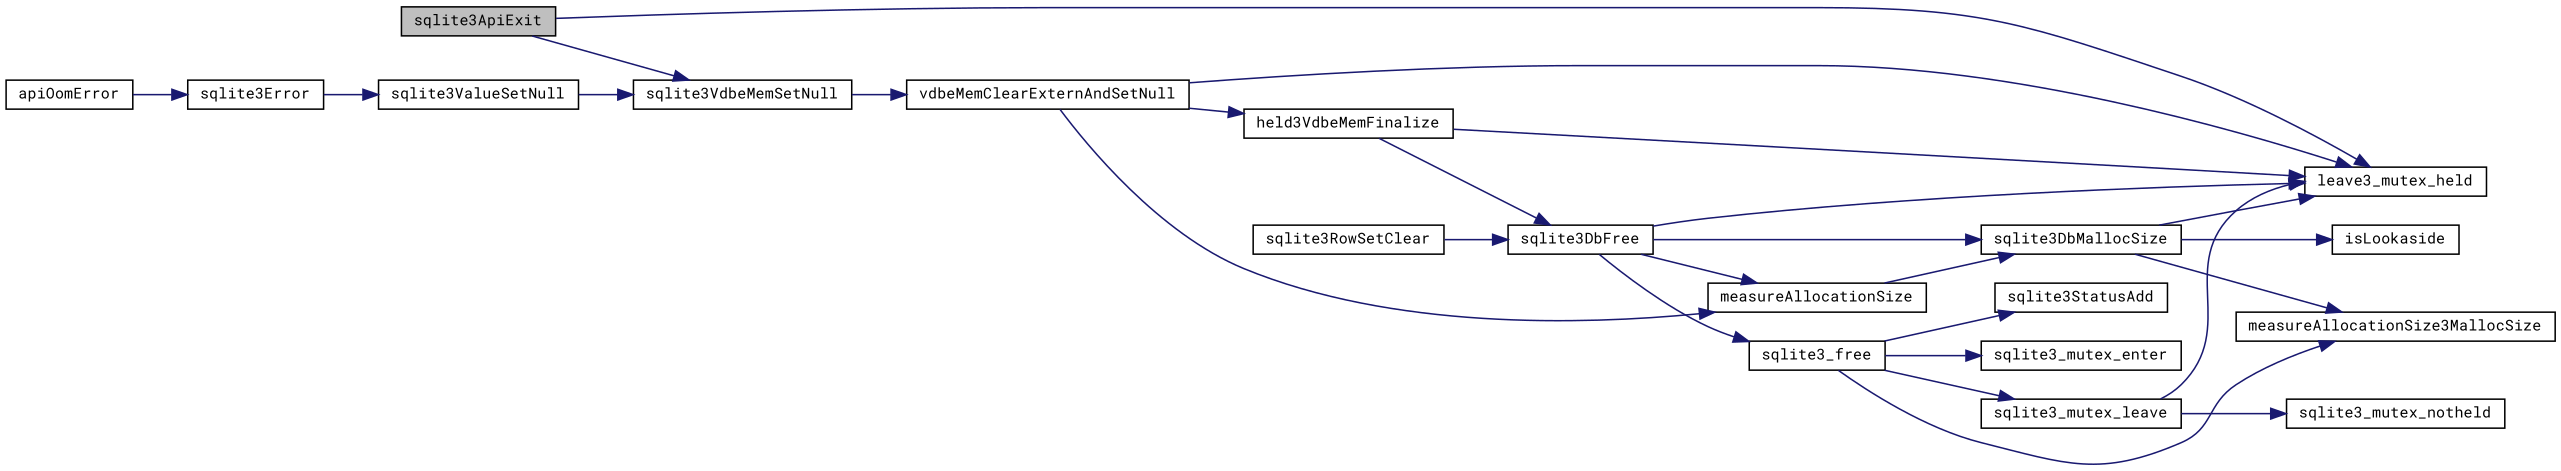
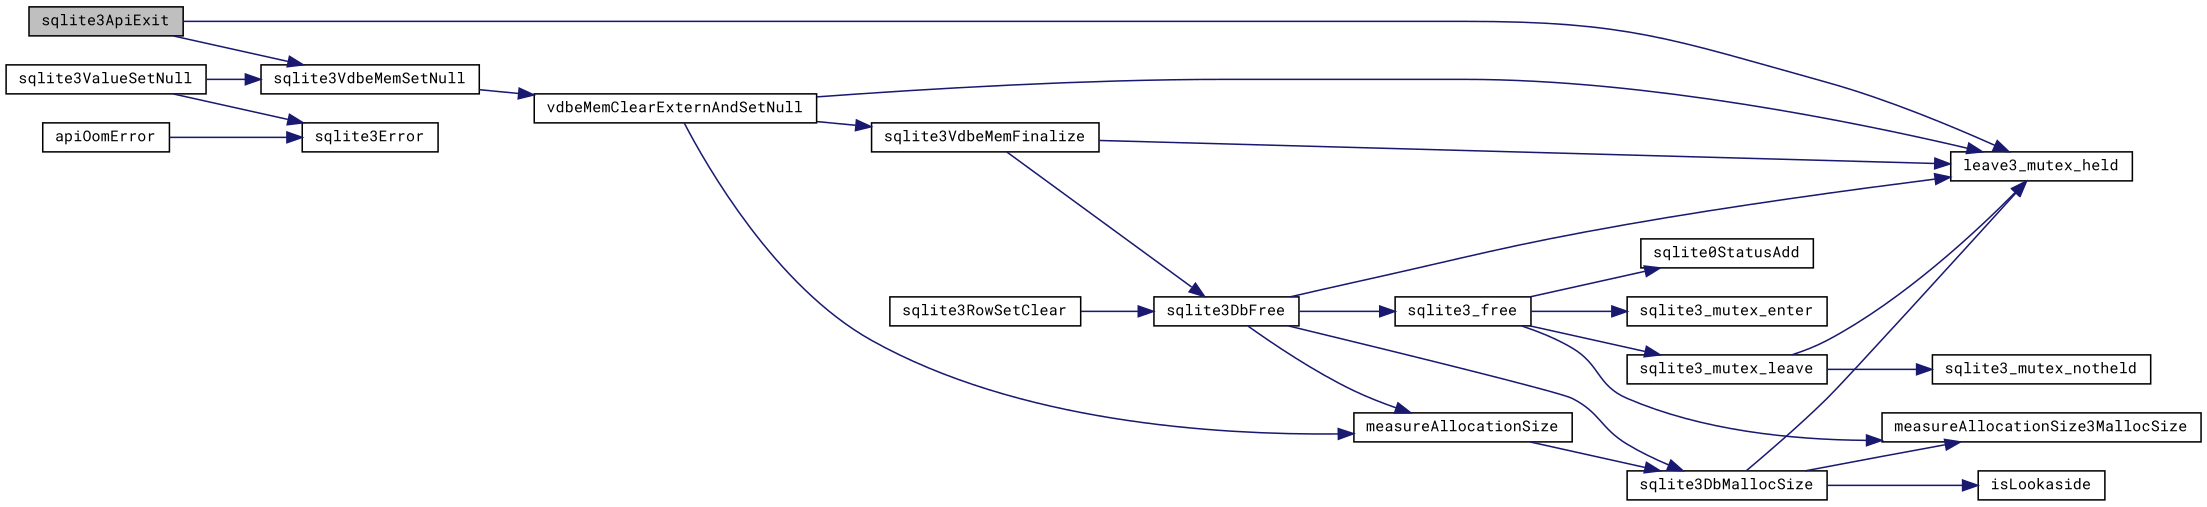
edge "sqlite3Error" -> "sqlite3ValueSetNull": reversed
node "held3VdbeMemFinalize": label "held3VdbeMemFinalize" -> "sqlite3VdbeMemFinalize"
node "sqlite3StatusAdd": label "sqlite3StatusAdd" -> "sqlite0StatusAdd"
